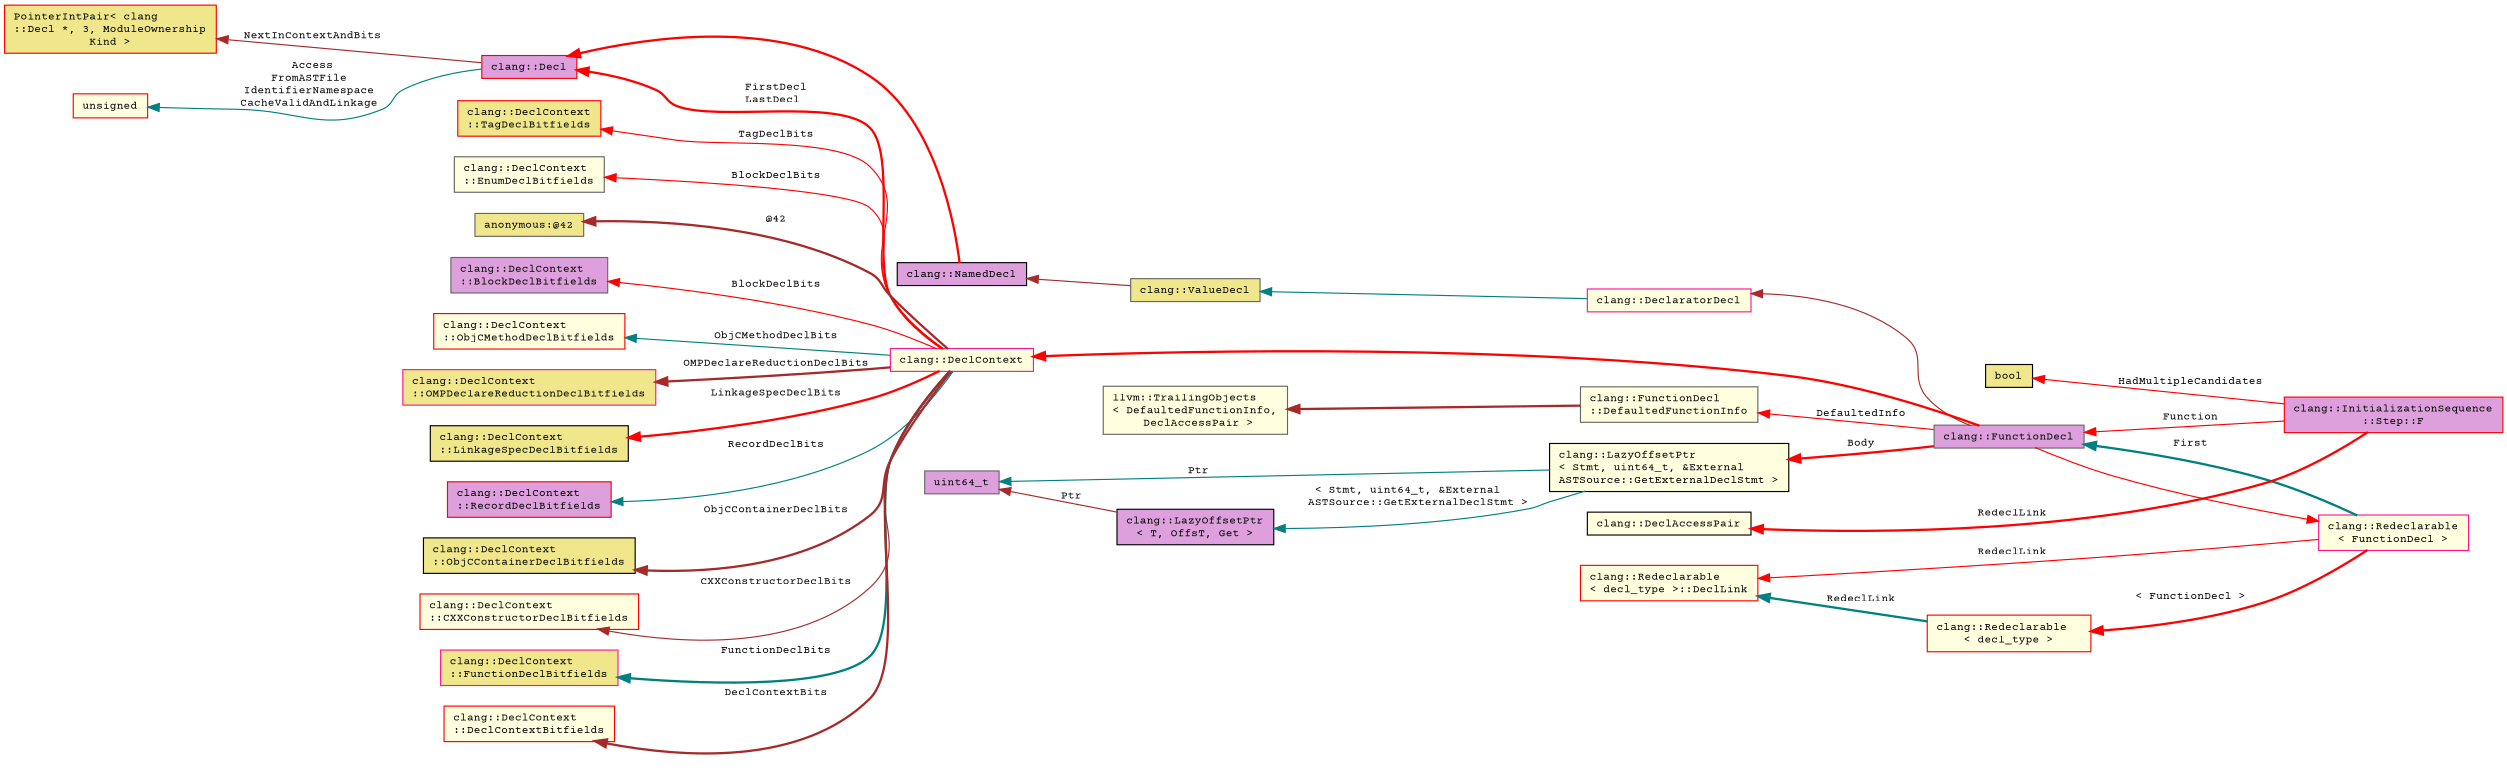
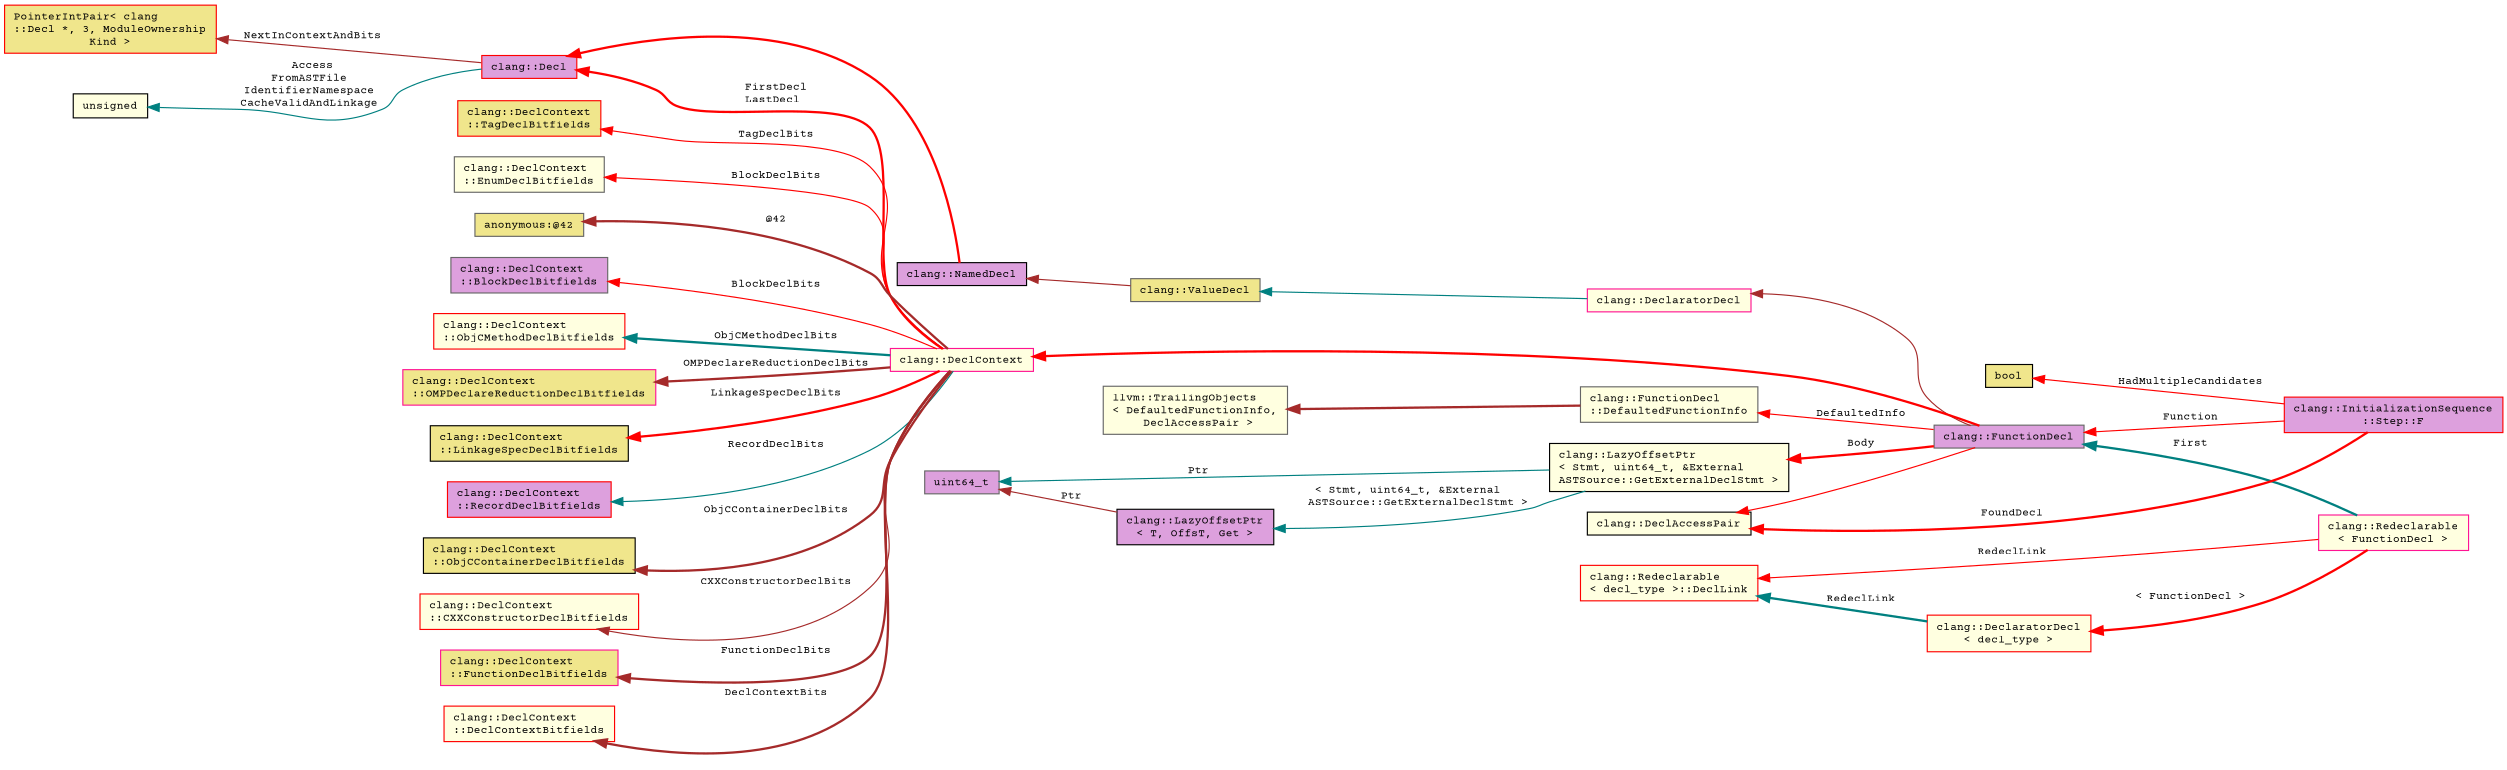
node "unsigned": color red -> black
edge "clang::DeclContext" -> "clang::DeclContext ::ObjCMethodDeclBitfields": style solid -> bold
edge "clang::FunctionDecl" -> "clang::Redeclarable < FunctionDecl >": now "clang::FunctionDecl" -> "clang::DeclAccessPair"
edge "clang::InitializationSequence ::Step::F" -> "clang::DeclAccessPair": label " RedeclLink" -> " FoundDecl"
node "clang::Redeclarable < decl_type >": label "clang::Redeclarable < decl_type >" -> "clang::DeclaratorDecl < decl_type >"
edge "clang::DeclContext" -> "clang::DeclContext ::FunctionDeclBitfields": color teal -> brown
